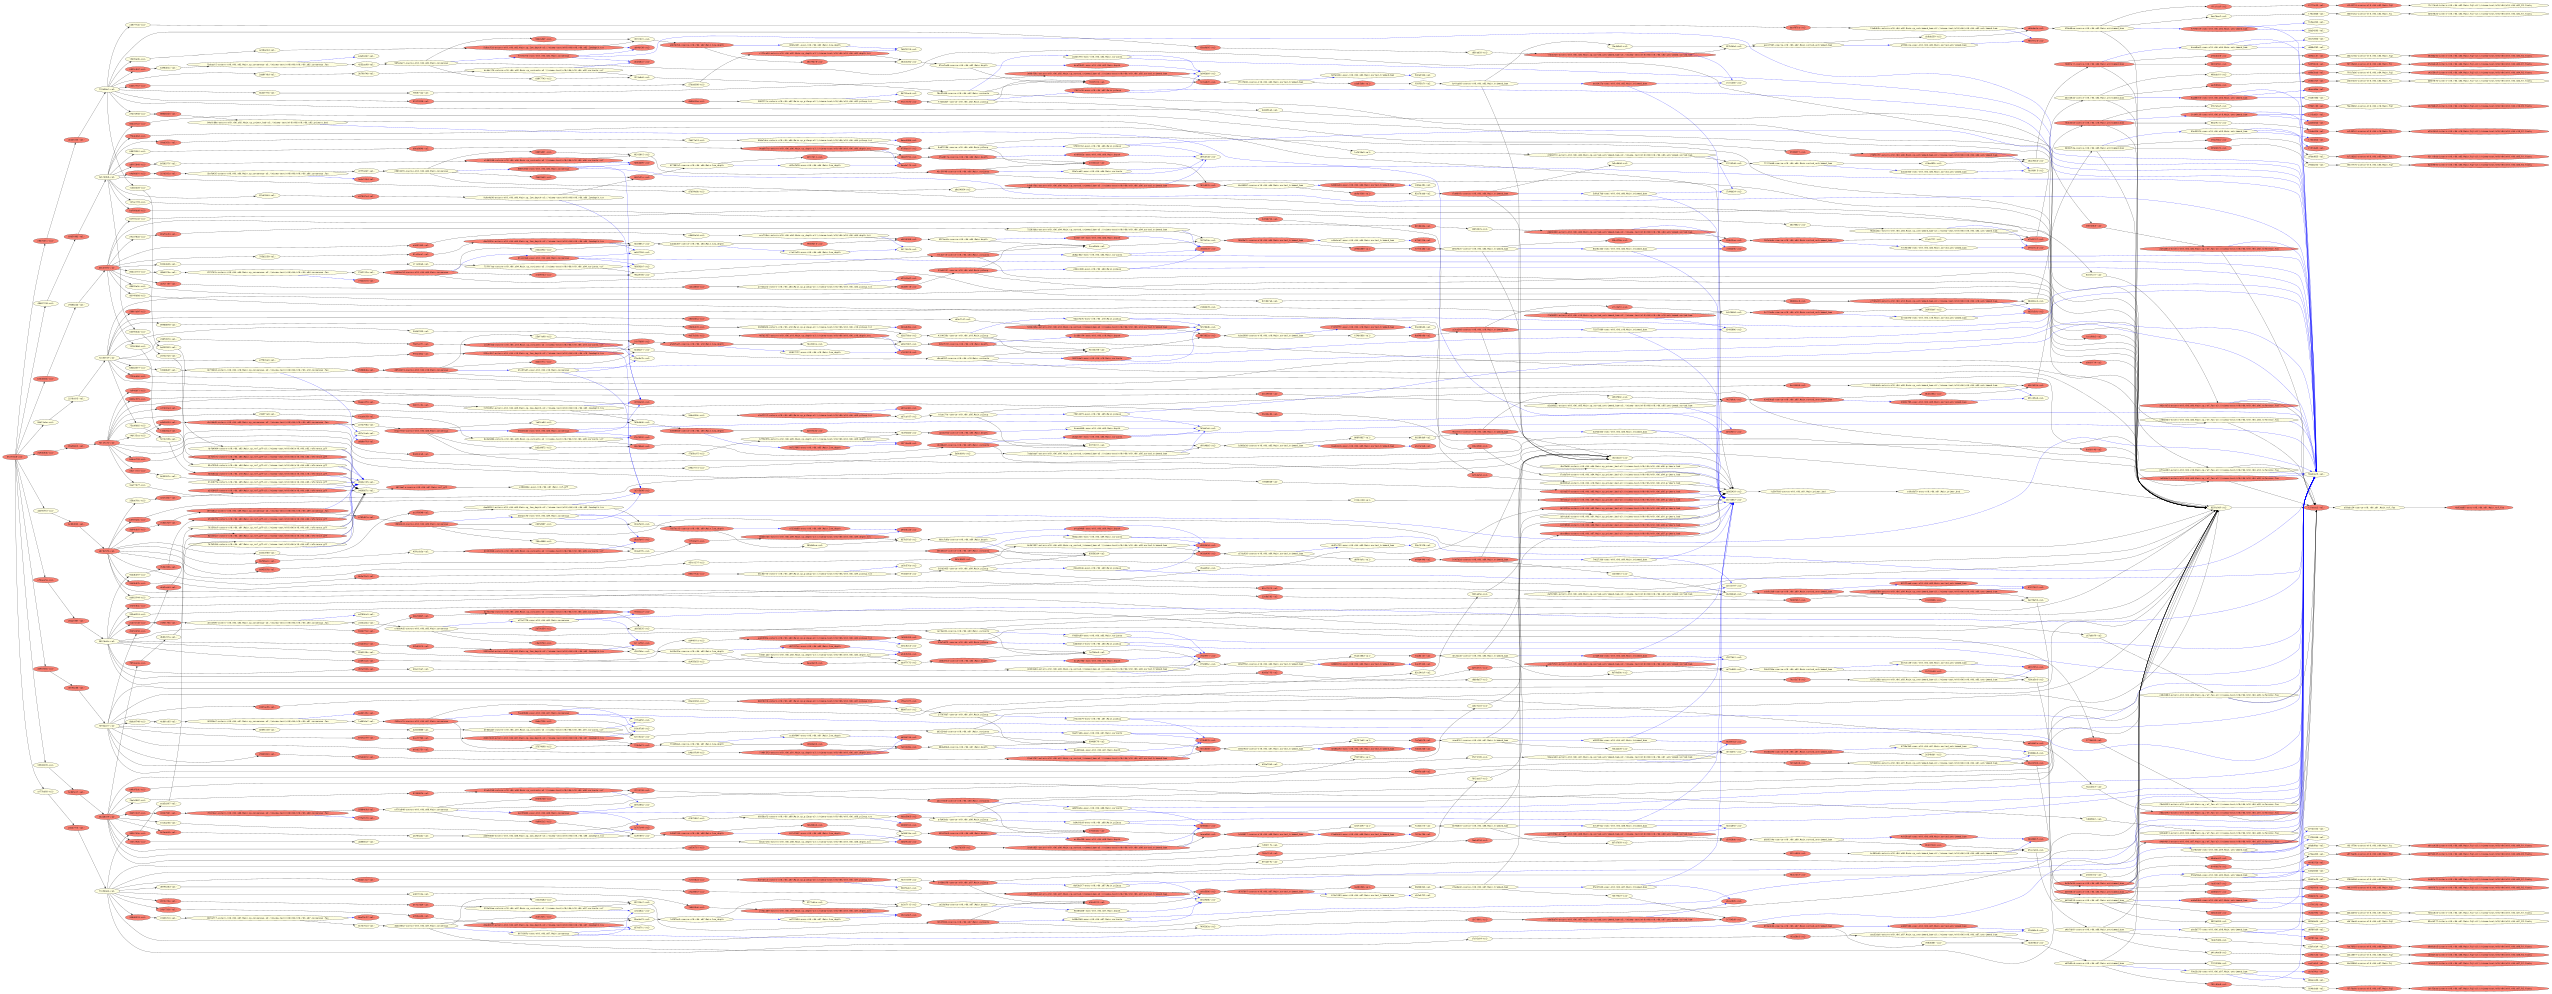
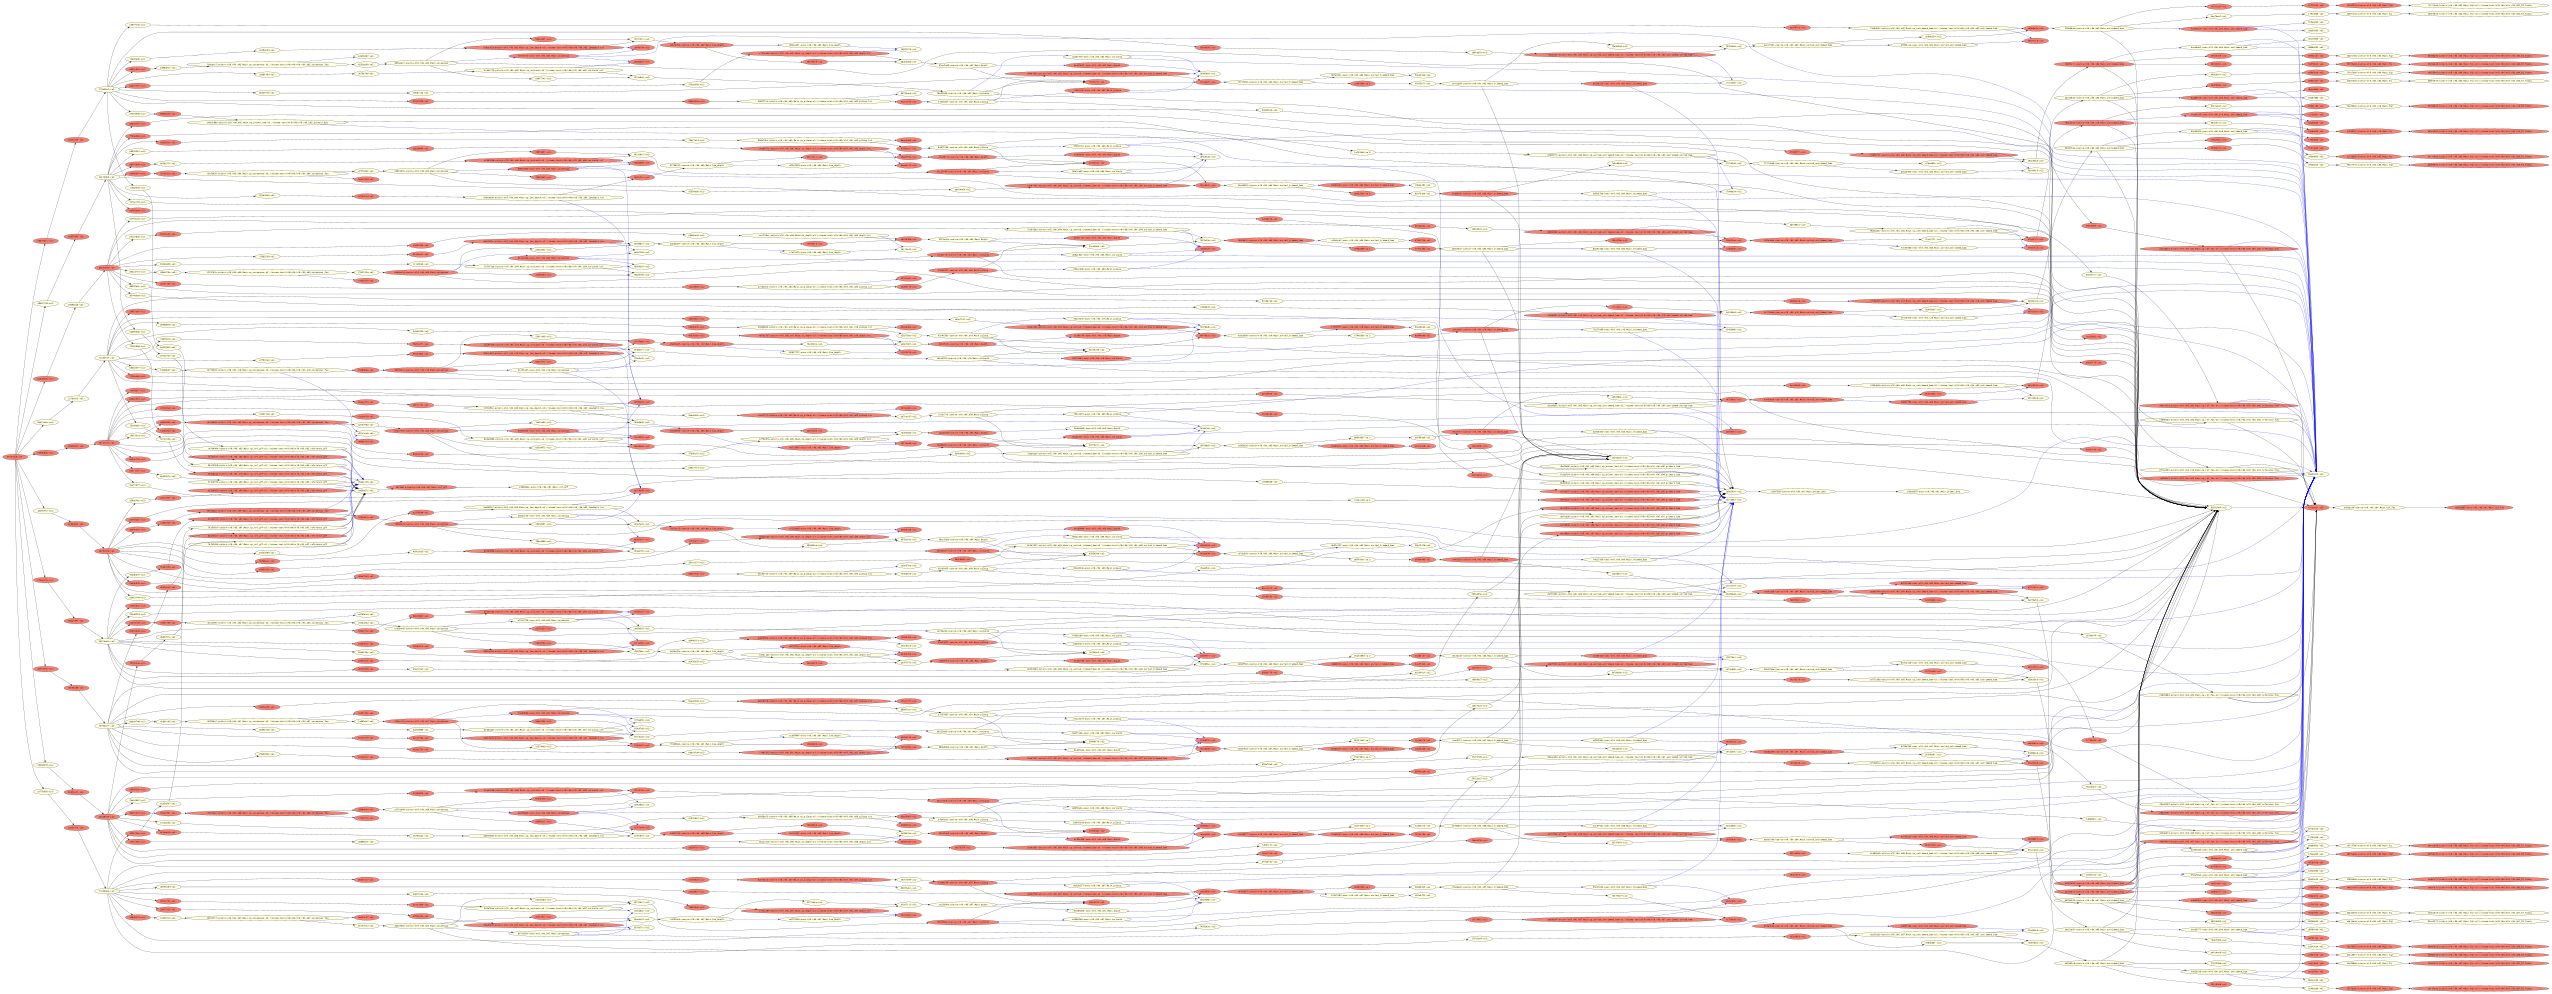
node "25b665b3-val-": fillcolor salmon -> lightyellow
